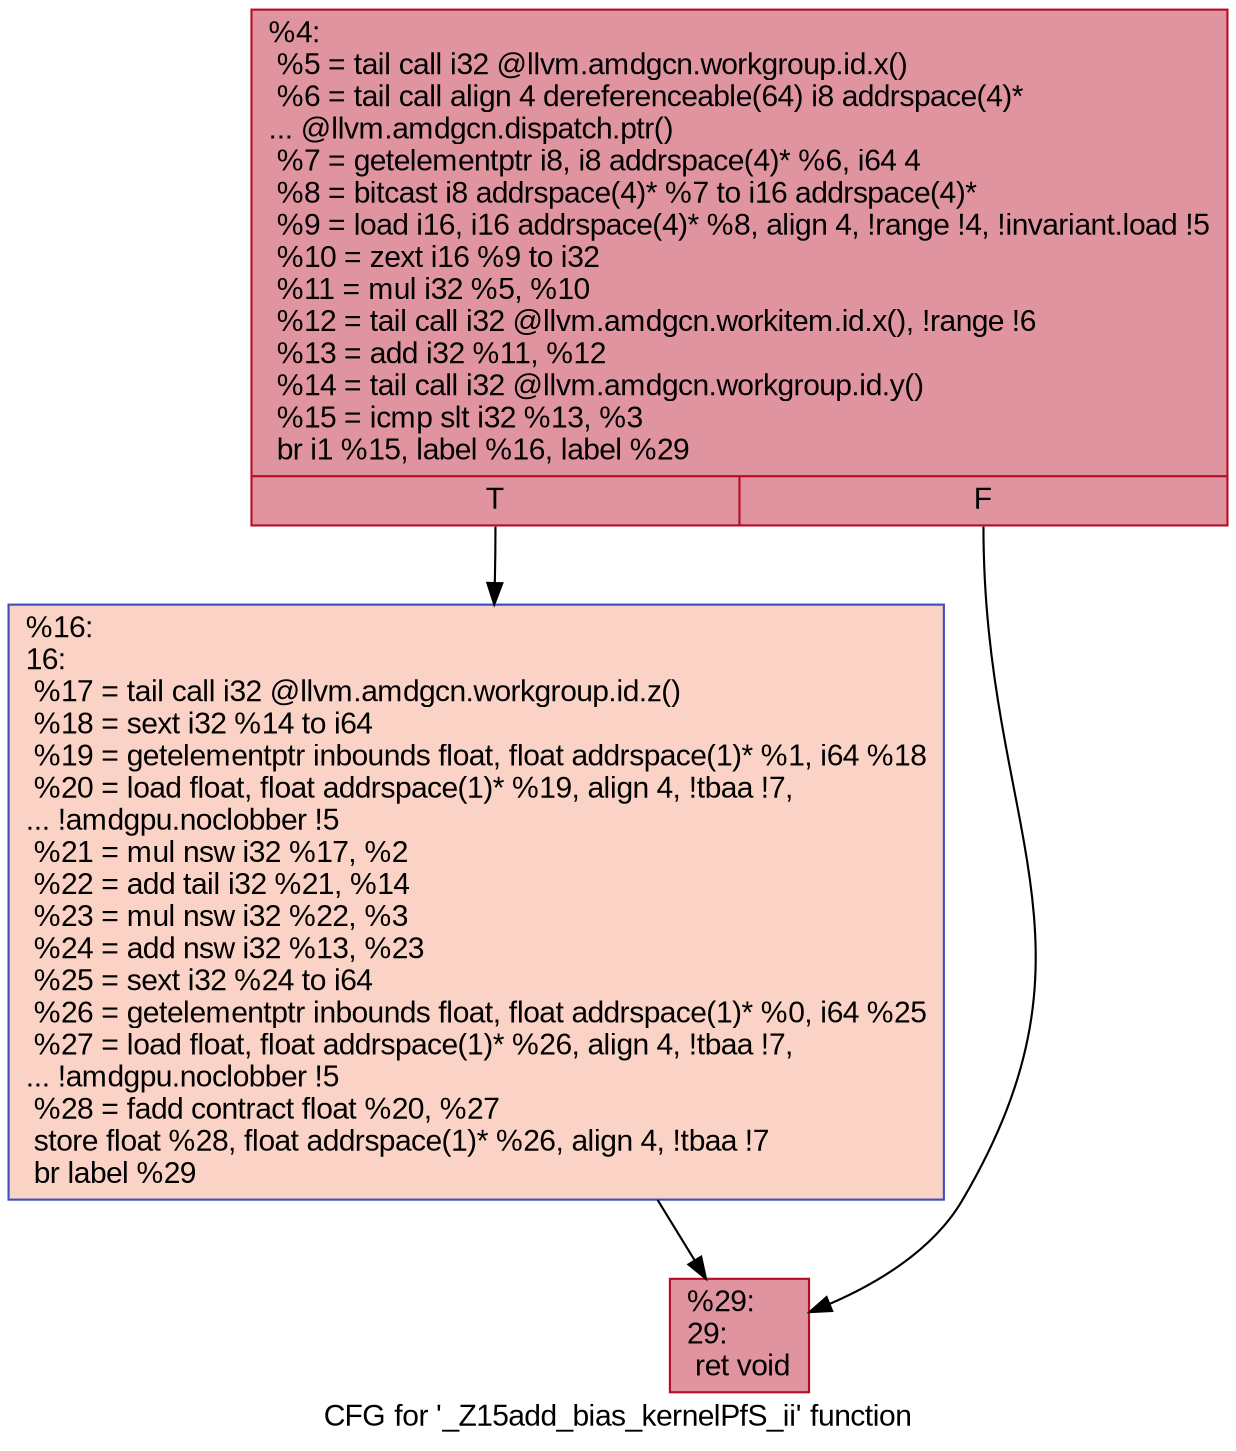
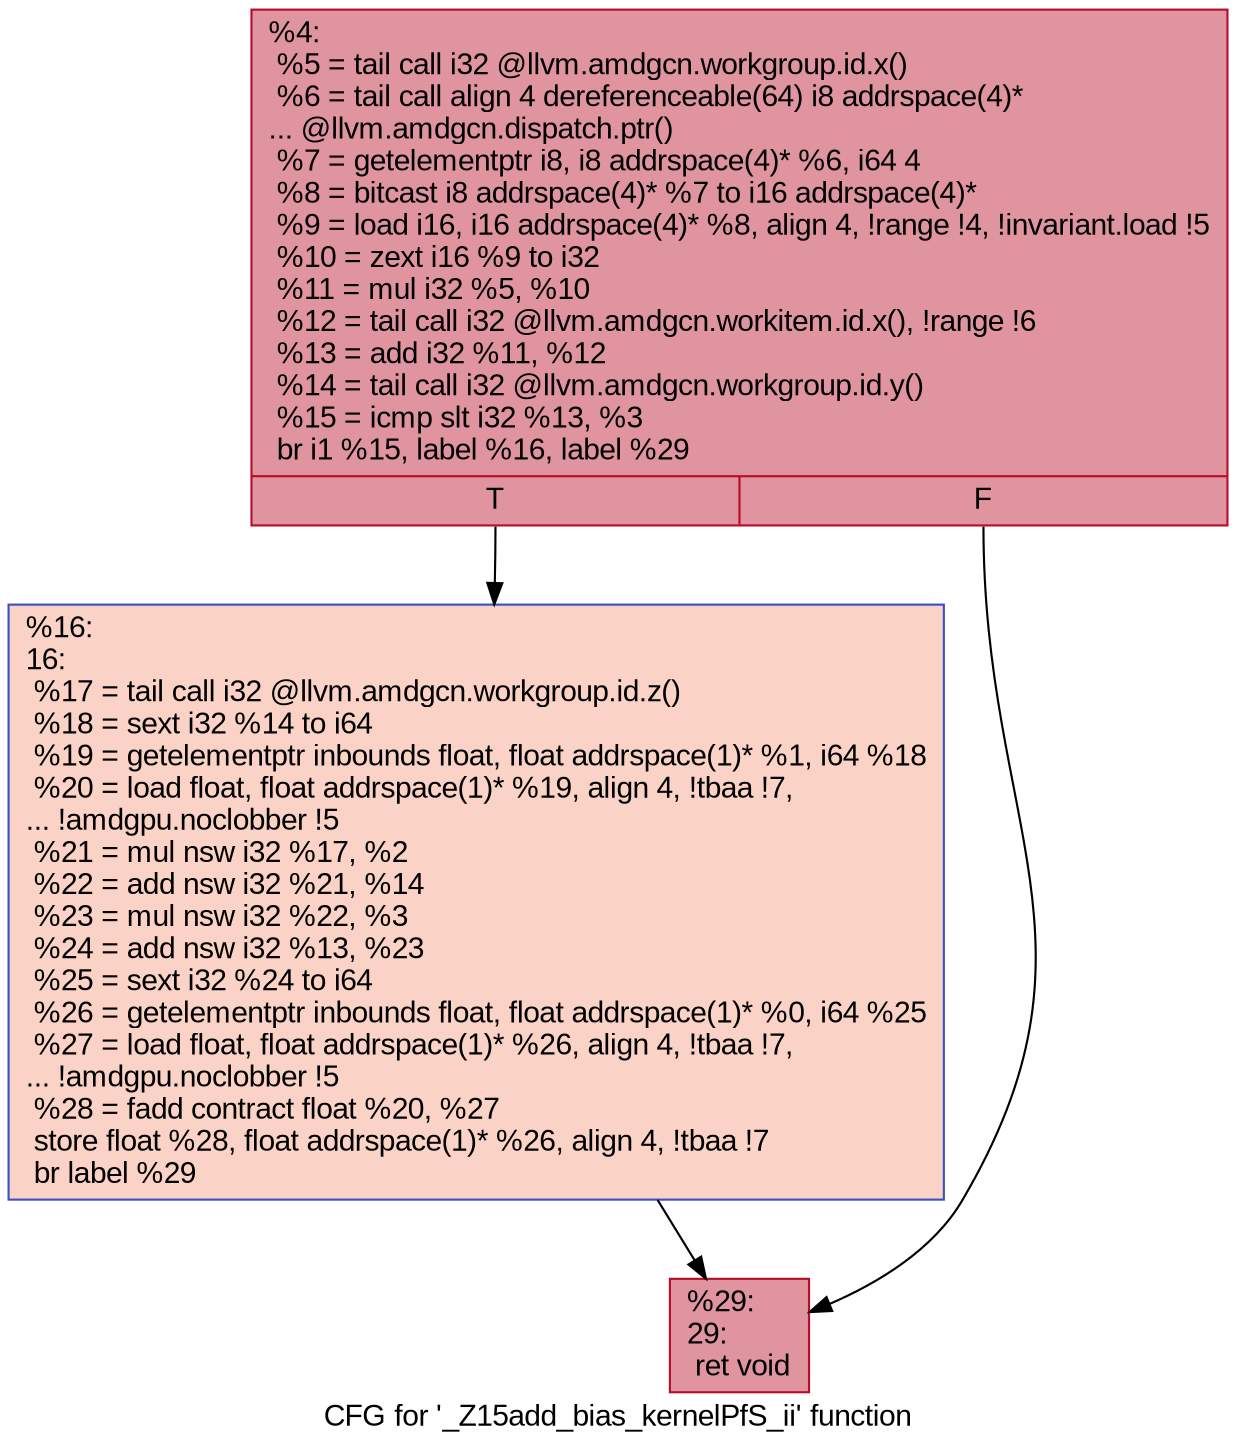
node "%16:": text "%22 = add tail i32 %21, %14" -> "%22 = add nsw i32 %21, %14"
